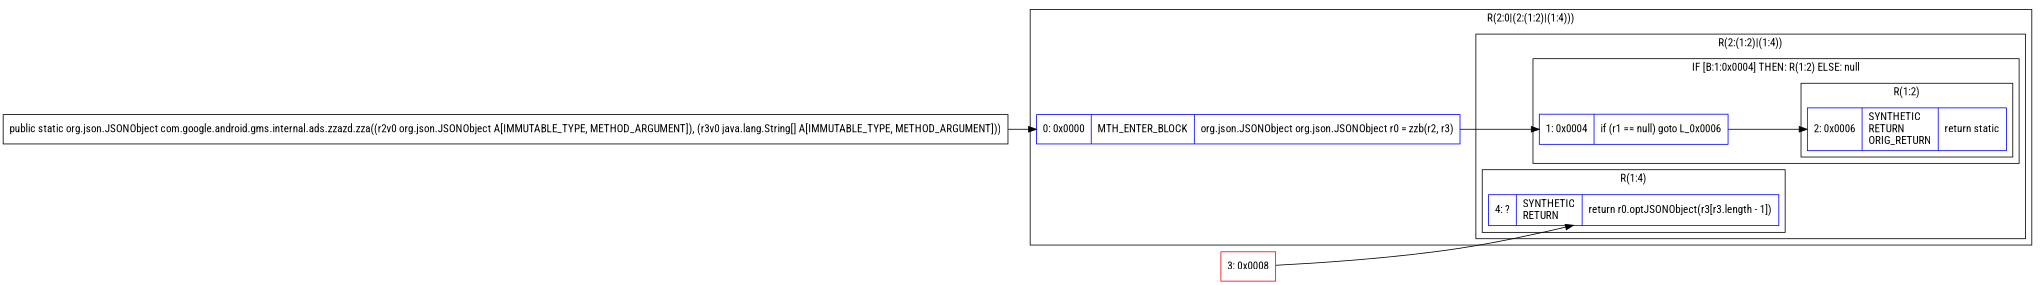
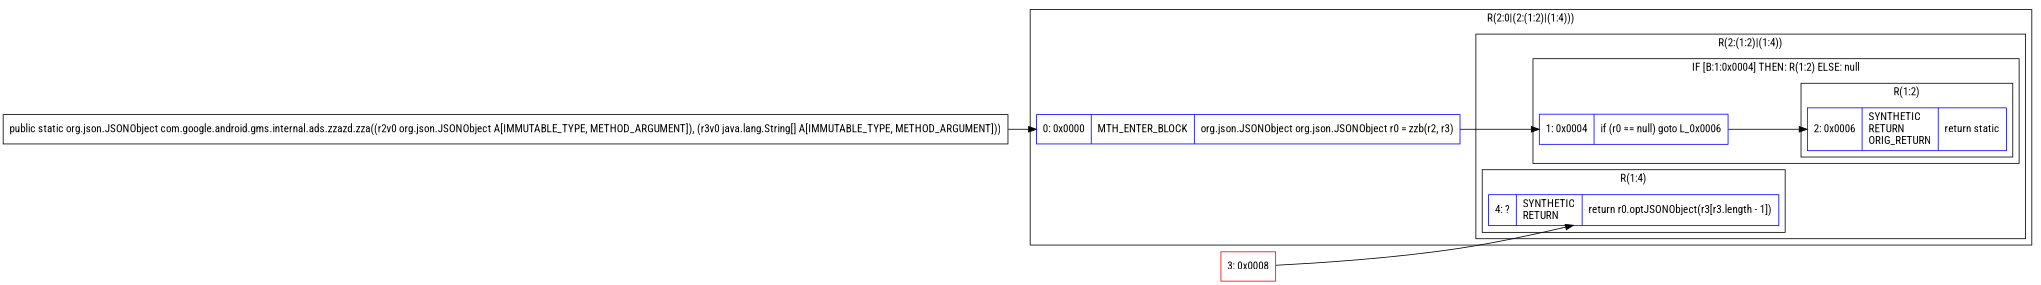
node "1: 0x0004": text "if (r1 == null) goto L_0x0006" -> "if (r0 == null) goto L_0x0006"
